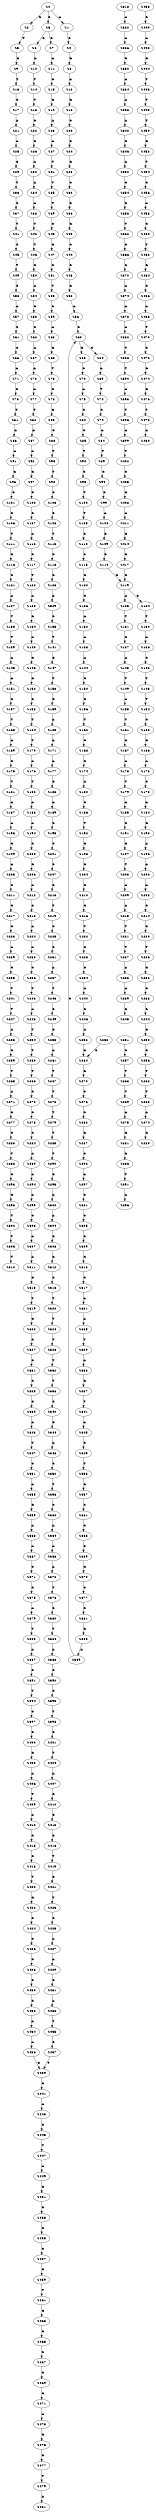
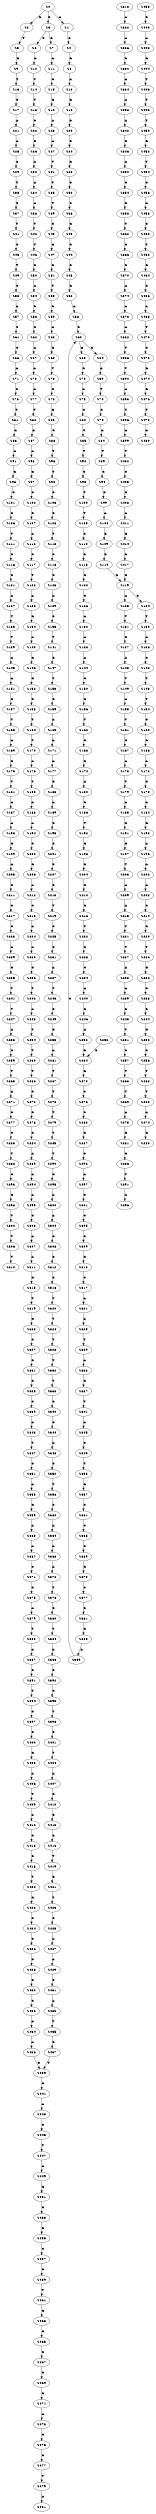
node "S529": label "S529" -> "S129"
edge "S245" -> "S251": added, label "T"
